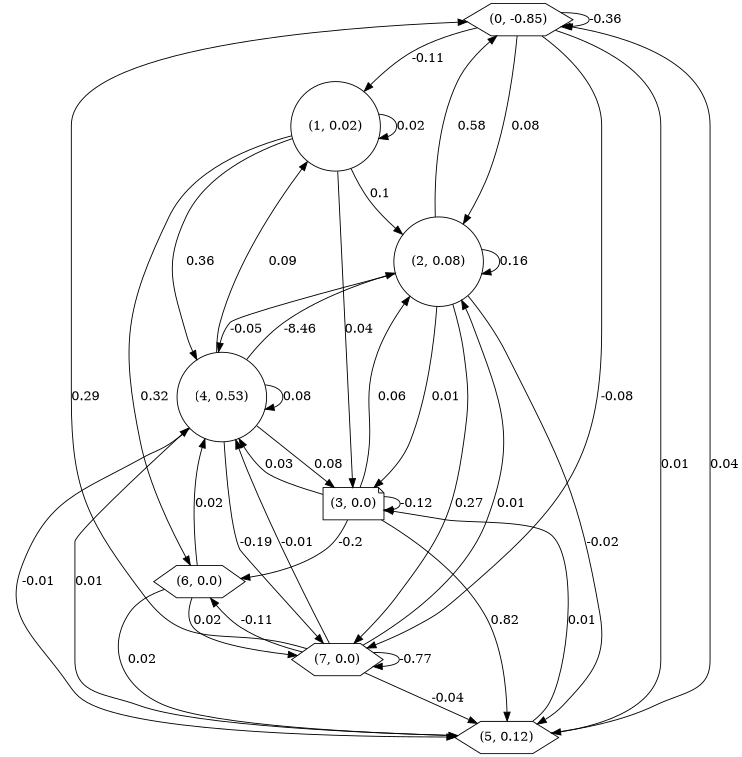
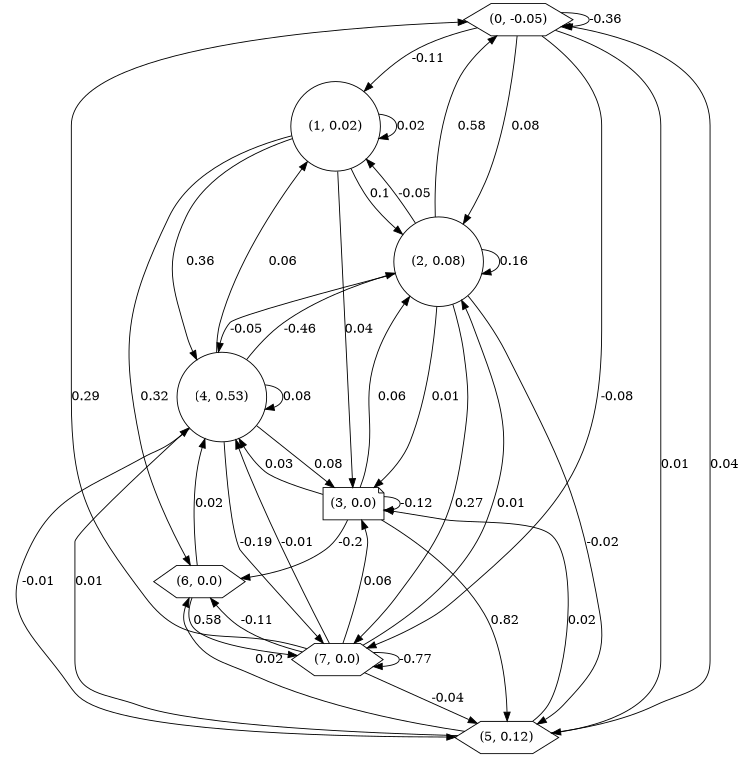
node "(0, -0.85)": label "(0, -0.85)" -> "(0, -0.05)"
edge "(2, 0.08)" -> "(1, 0.02)": added, label "-0.05"
edge "(4, 0.53)" -> "(1, 0.02)": label "0.09" -> "0.06"
edge "(4, 0.53)" -> "(2, 0.08)": label "-8.46" -> "-0.46"
edge "(7, 0.0)" -> "(3, 0.0)": added, label "0.06"
edge "(6, 0.0)" -> "(7, 0.0)": label "0.02" -> "0.58"
edge "(5, 0.12)" -> "(3, 0.0)": label "0.01" -> "0.02"
edge "(6, 0.0)" -> "(5, 0.12)": reversed
